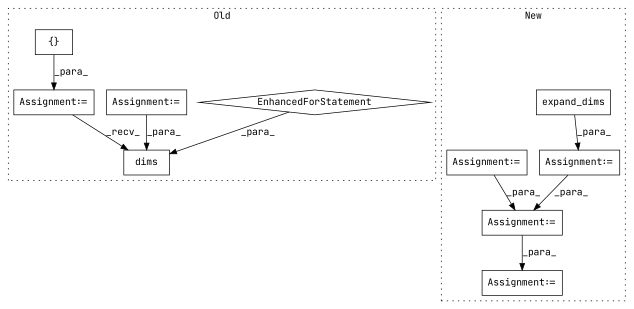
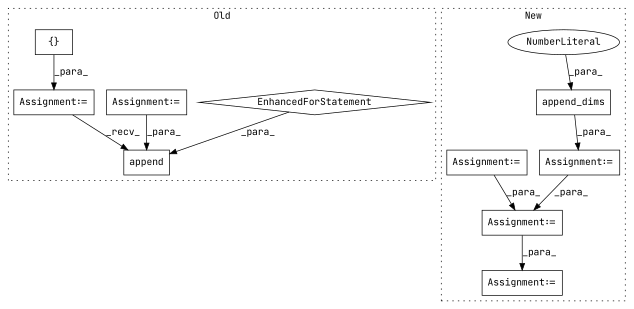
node "NumberLiteral": added
node "expand_dims": label "expand_dims" -> "append_dims"
node "dims": label "dims" -> "append"
